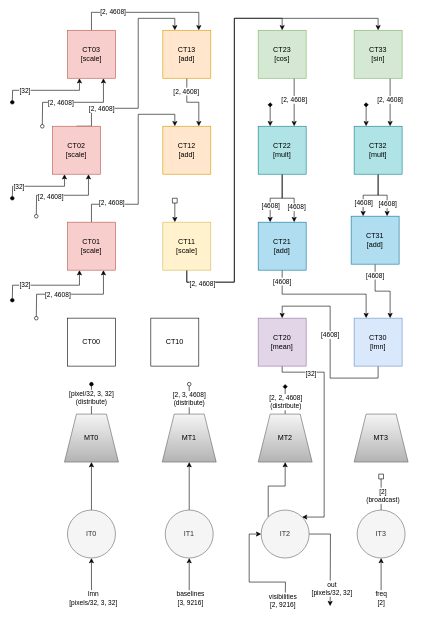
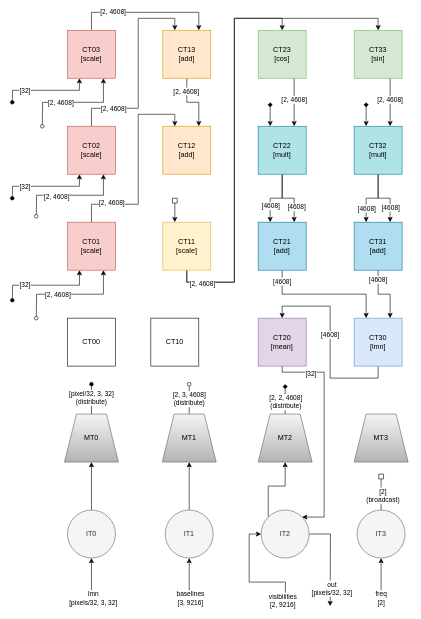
node "CT02 [scale]": moved (77, 150) -> (92, 150)
node "CT31 [add]": moved (375, 240) -> (378, 246)
